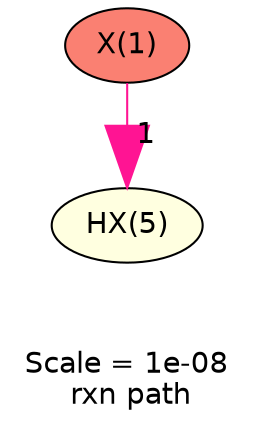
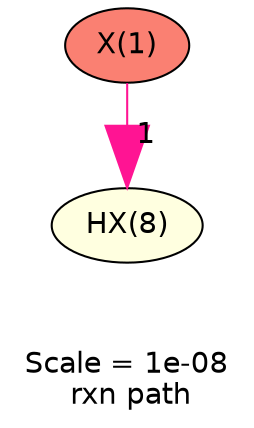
node "HX(5)": label "HX(5)" -> "HX(8)"
